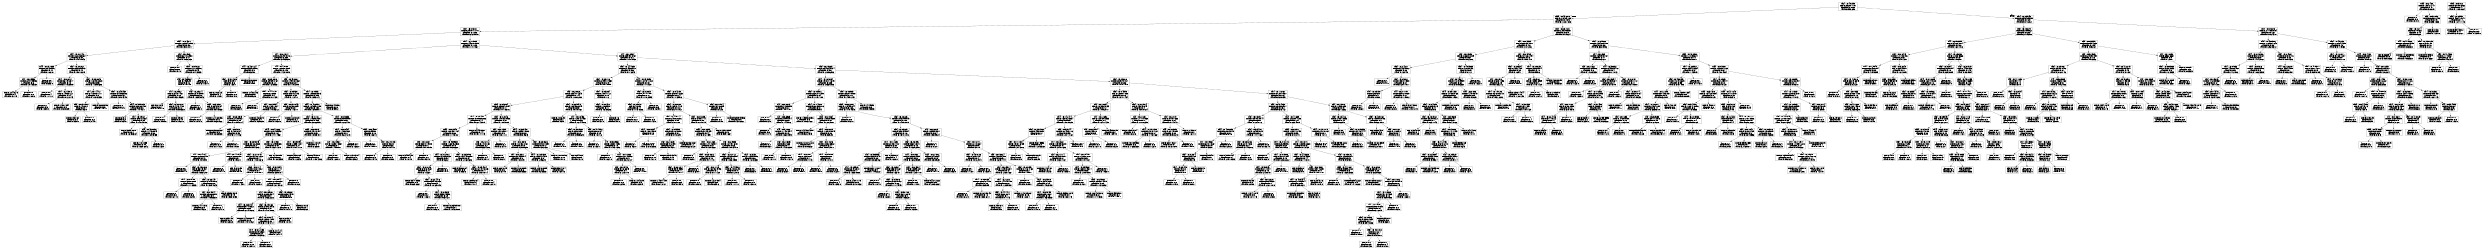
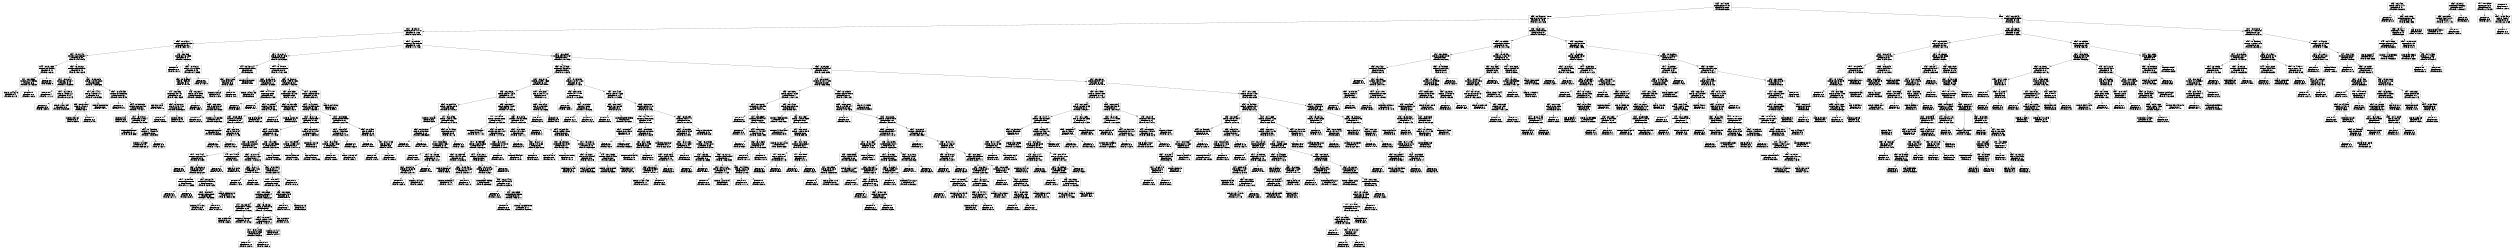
node "mse = 0.0 samples = 3 value = 920.0": added
edge "X[4] <= 22.7113 mse = 376.6704 samples = 19 value = 132.4737" -> "X[1] <= 0.9988 mse = 25.4648 samples = 16 value = 124.3125": now "X[4] <= 22.7113 mse = 376.6704 samples = 19 value = 132.4737" -> "mse = 4480.8889 samples = 3 value = 178.6667"
edge "X[6] <= 2.2712 mse = 740.8163 samples = 7 value = 333.4286" -> "mse = 0.0 samples = 4 value = 357.0": reversed
edge "X[5] <= 43.8063 mse = 62.4298 samples = 11 value = 101.4545" -> "mse = 49.0 samples = 6 value = 96.0": reversed
